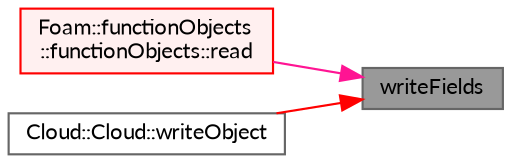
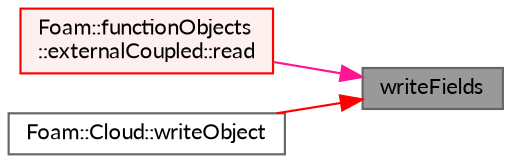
node "Foam::functionObjects ::functionObjects::read": label "Foam::functionObjects ::functionObjects::read" -> "Foam::functionObjects ::externalCoupled::read"
node "Cloud::Cloud::writeObject": label "Cloud::Cloud::writeObject" -> "Foam::Cloud::writeObject"
